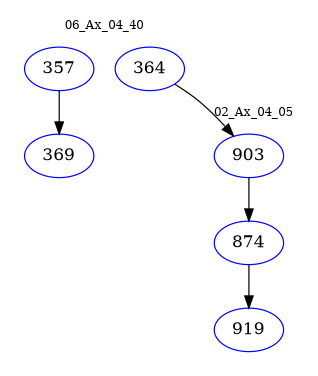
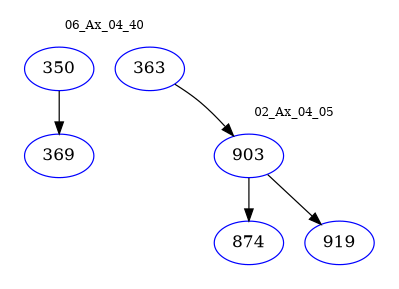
node "357": label "357" -> "350"
node "364": label "364" -> "363"
edge "874" -> "919": now "903" -> "919"
